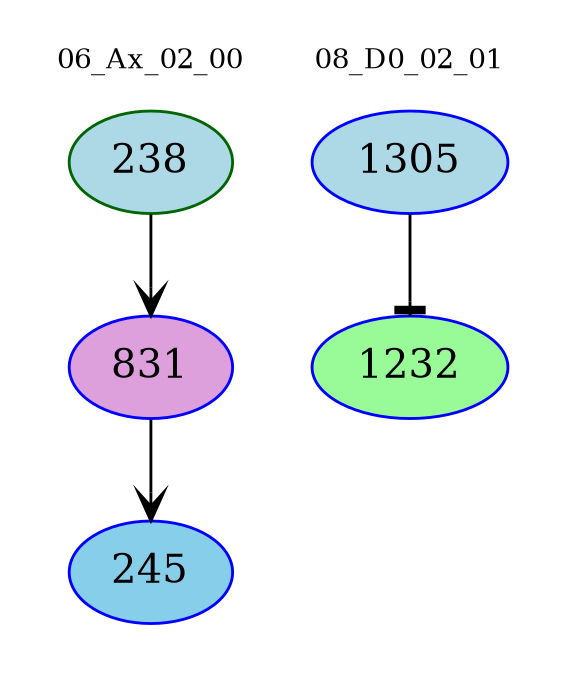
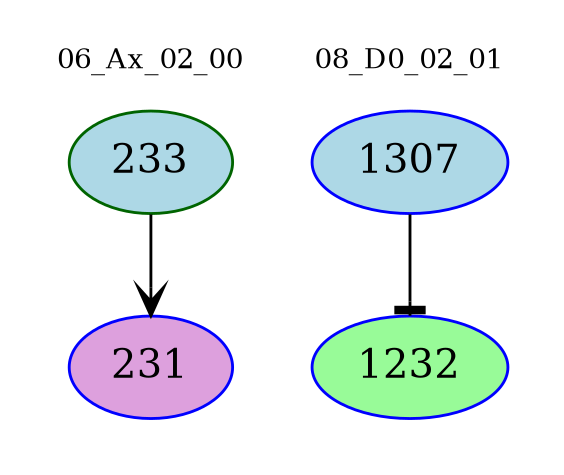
node "238": label "238" -> "233"
node "1305": label "1305" -> "1307"
node "831": label "831" -> "231"
node "245": removed
